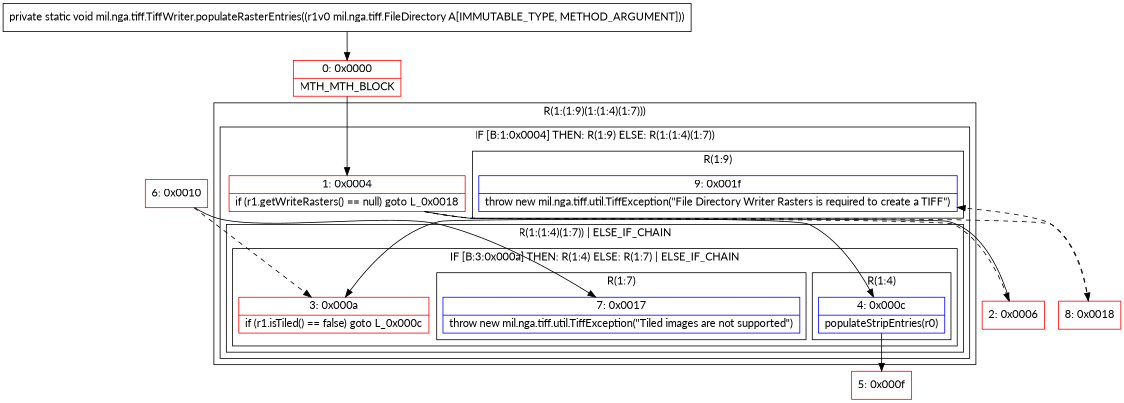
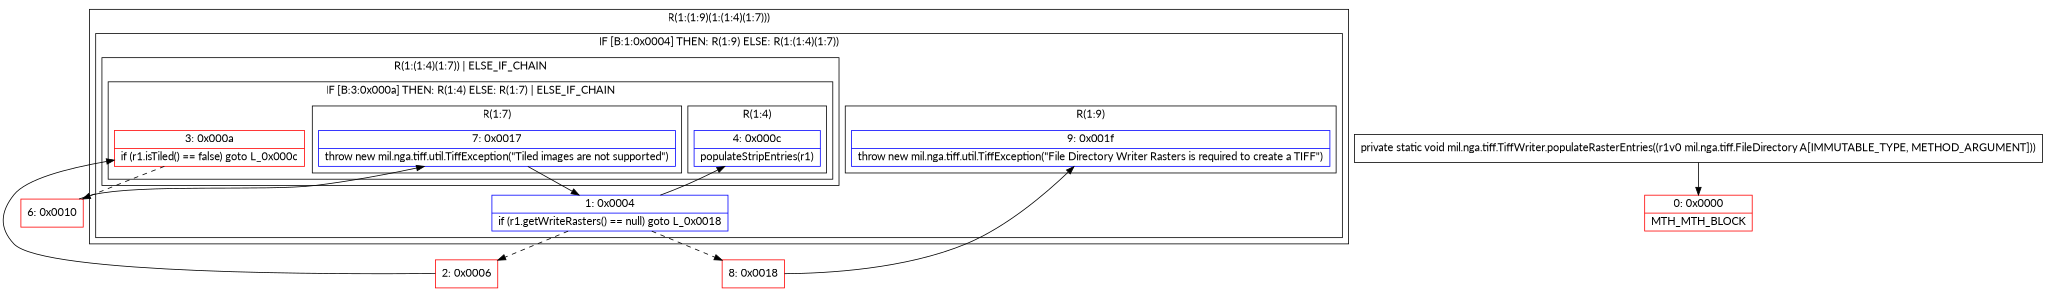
edge "0: 0x0000" -> "1: 0x0004": now "7: 0x0017" -> "1: 0x0004"
node "1: 0x0004": color red -> blue
edge "8: 0x0018" -> "9: 0x001f": style dashed -> solid
edge "6: 0x0010" -> "3: 0x000a": reversed
node "4: 0x000c": text "populateStripEntries(r0)" -> "populateStripEntries(r1)"
node "5: 0x000f": removed
